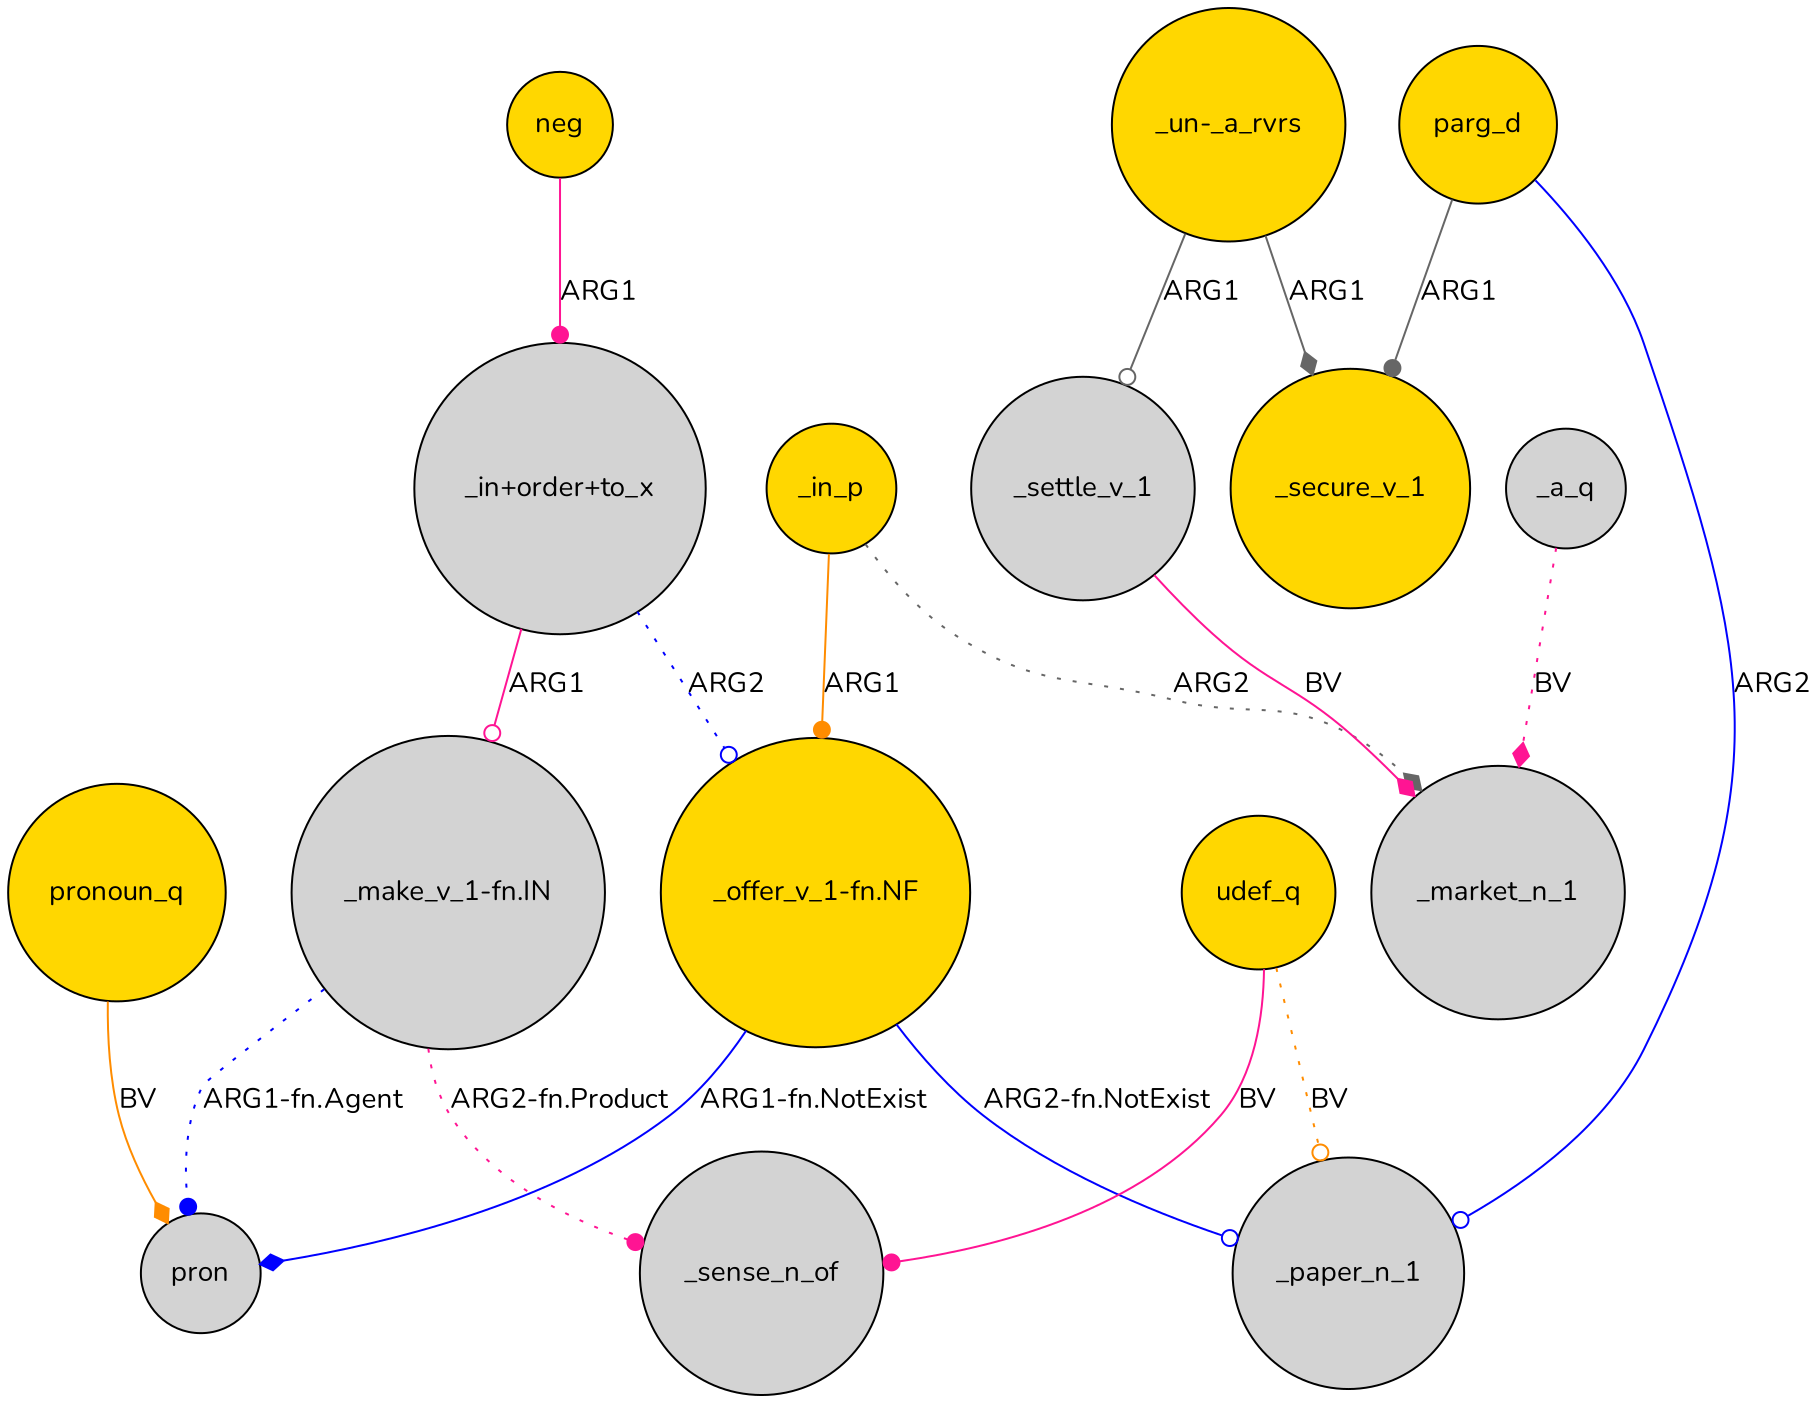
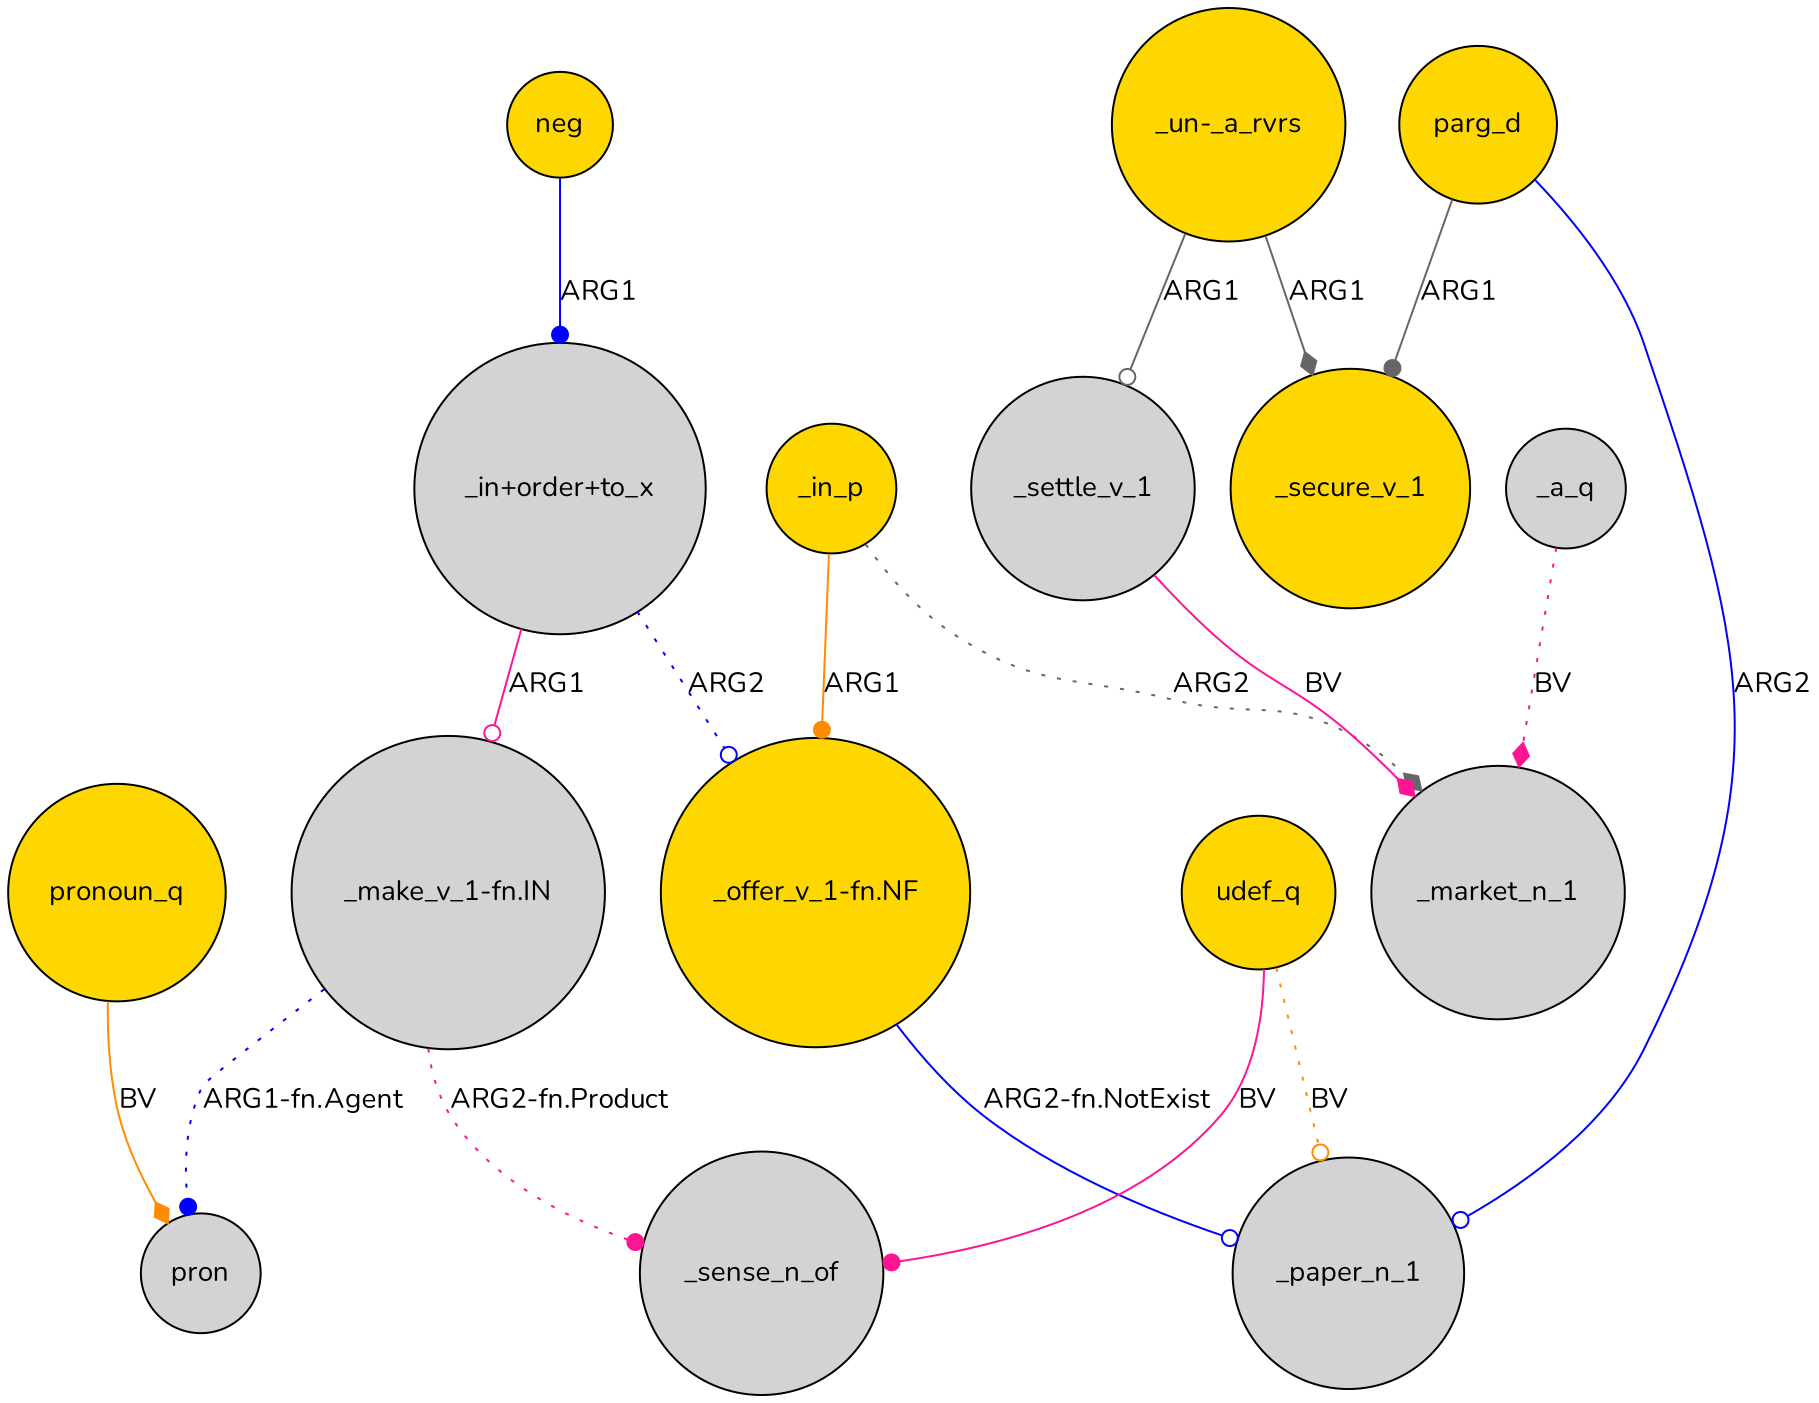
edge "neg" -> "_in+order+to_x": color deeppink -> blue
edge "_offer_v_1-fn.NF" -> "pron": removed, label "ARG1-fn.NotExist"
